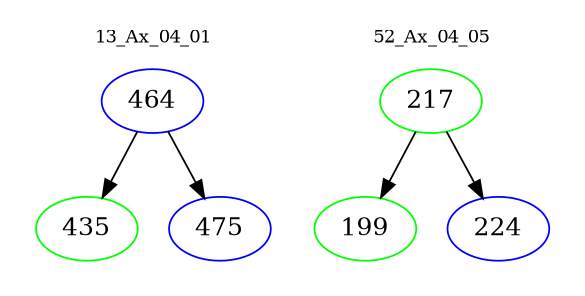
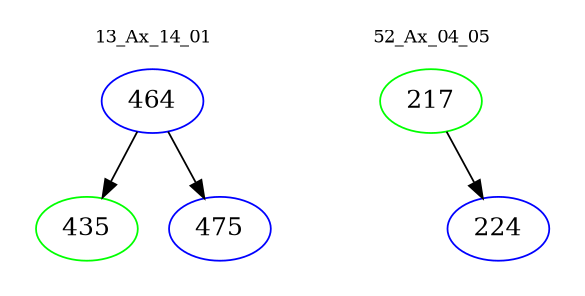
cluster "13_Ax_04_01": label "13_Ax_04_01" -> "13_Ax_14_01"
node "199": removed
